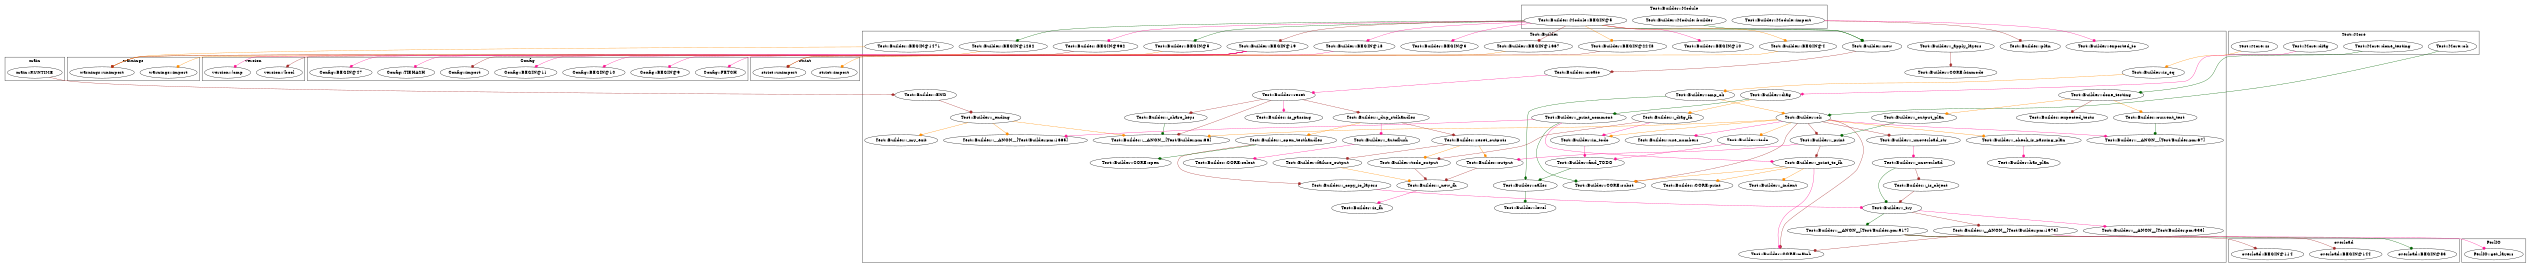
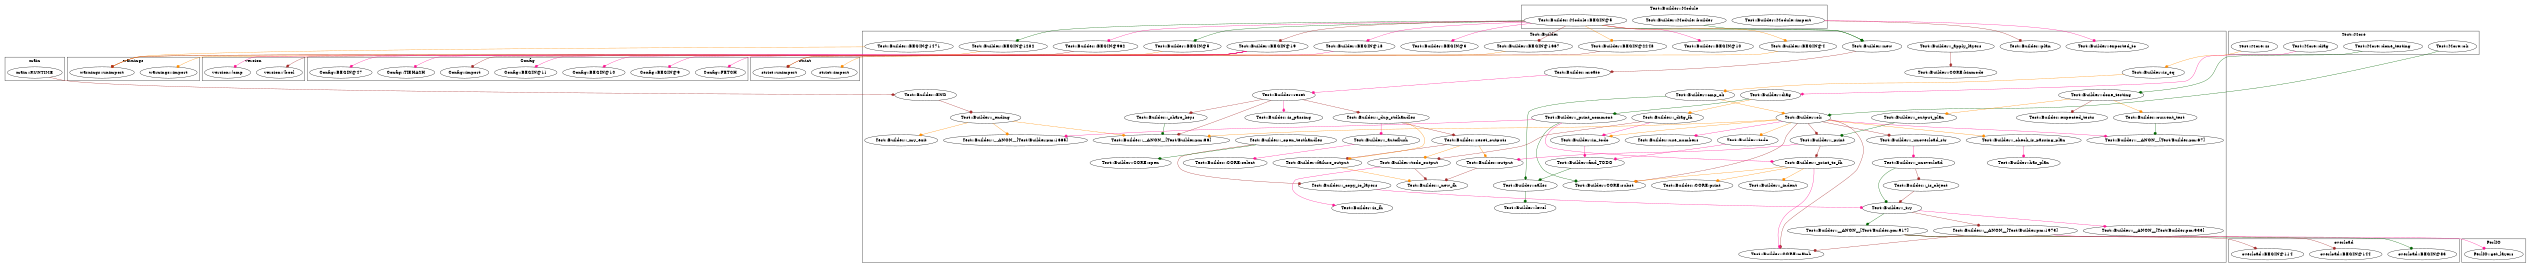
edge "Test::Builder::Module::builder" -> "Test::Builder::new": arrowhead dot -> diamond
edge "Test::Builder::_dup_stdhandles" -> "Test::Builder::_open_testhandles": now "Test::Builder::_dup_stdhandles" -> "Test::Builder::failure_output"
edge "Test::Builder::_new_fh" -> "Test::Builder::is_fh": now "Test::Builder::todo_output" -> "Test::Builder::is_fh"
